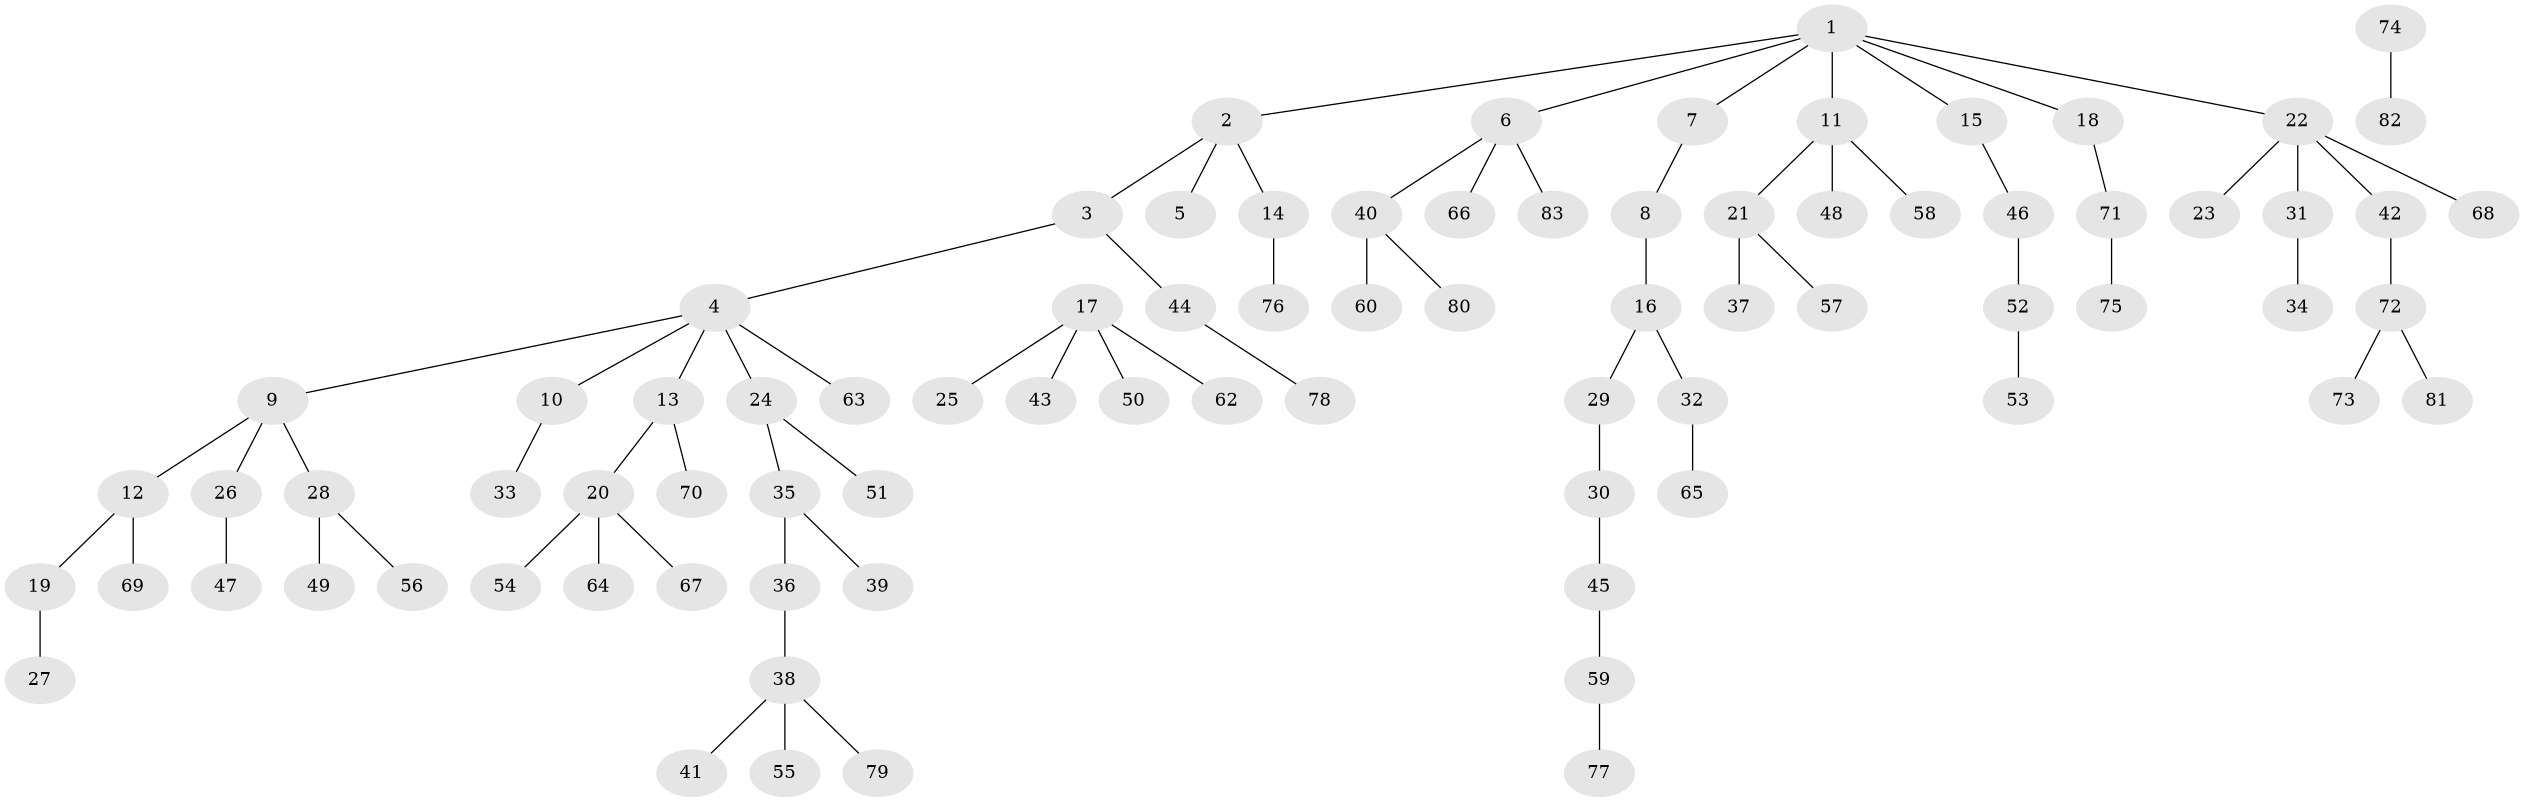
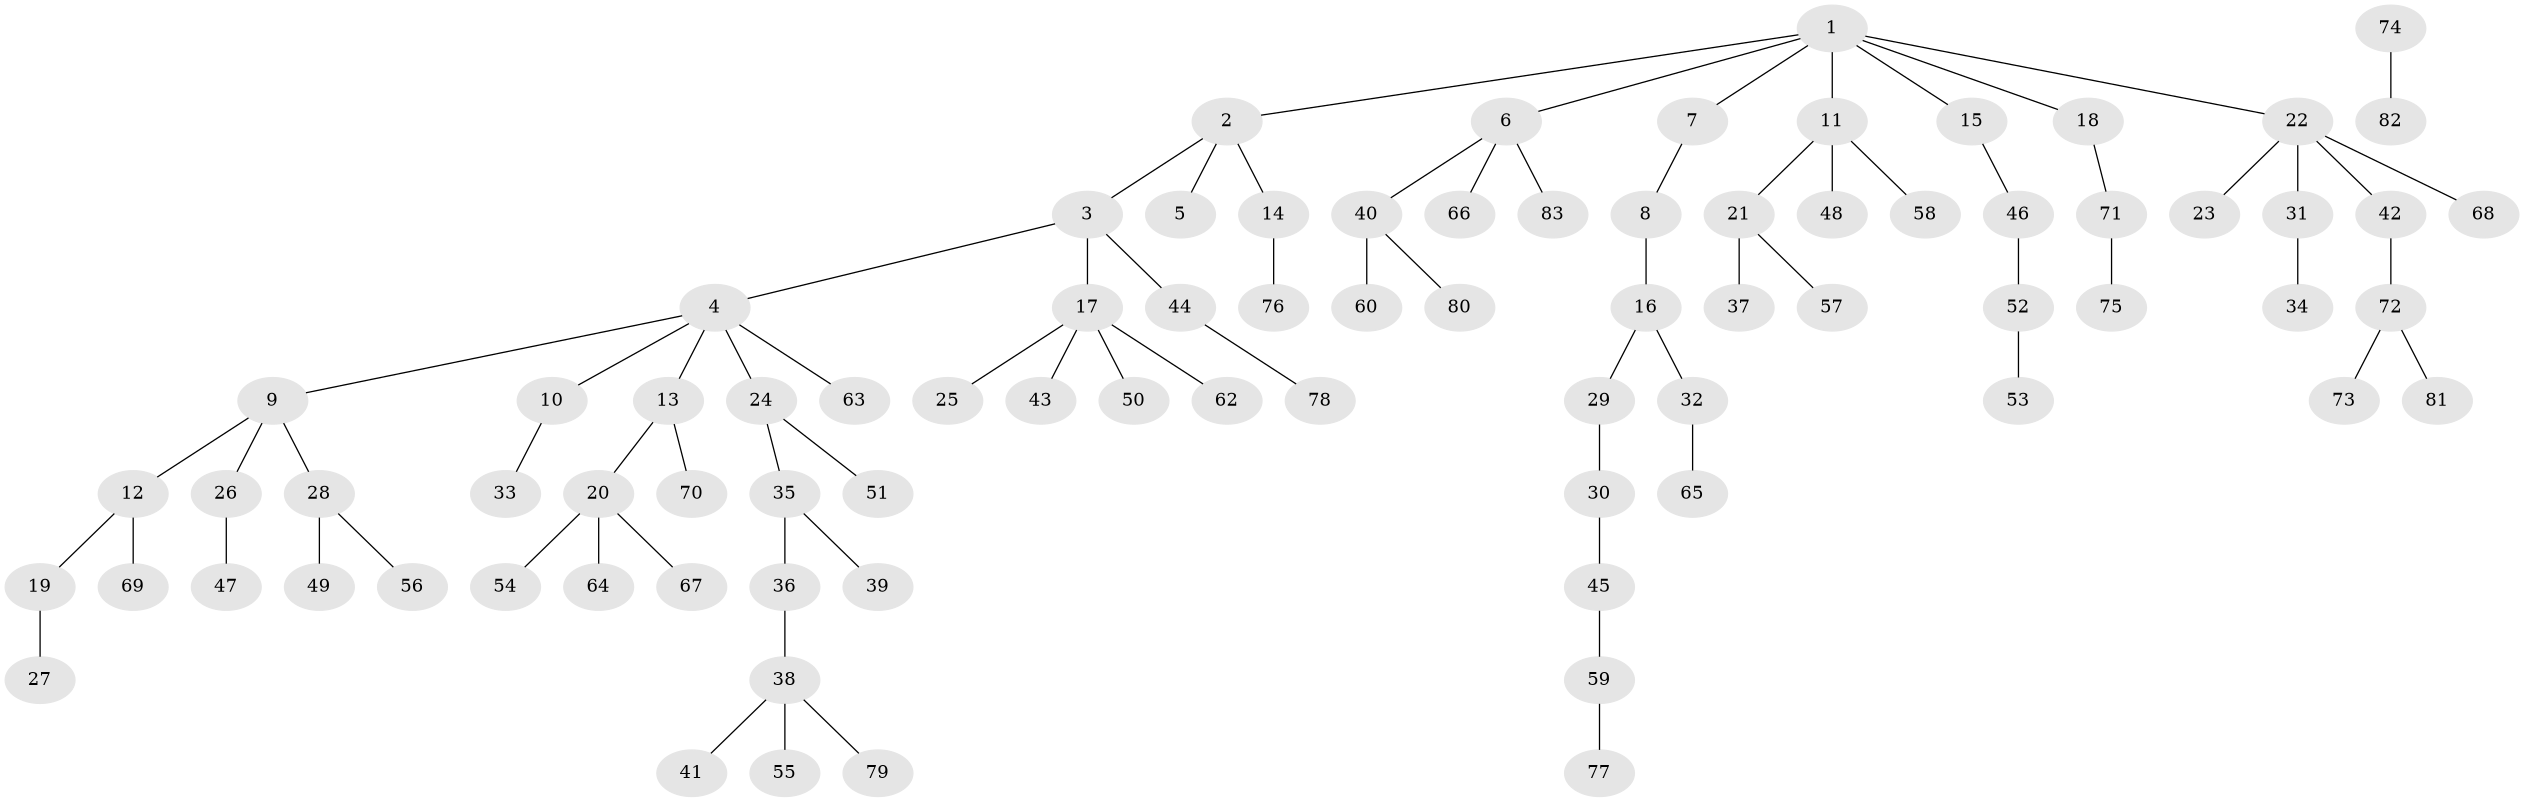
edge "3" -- "17": added
